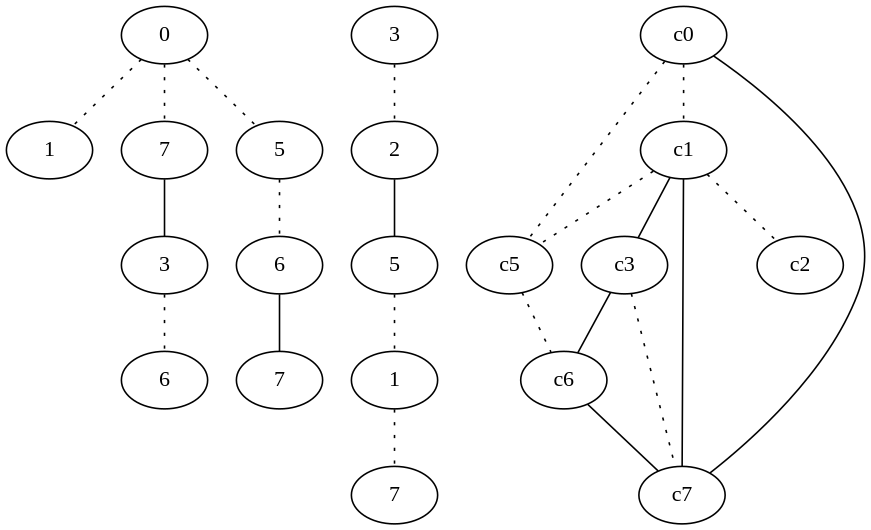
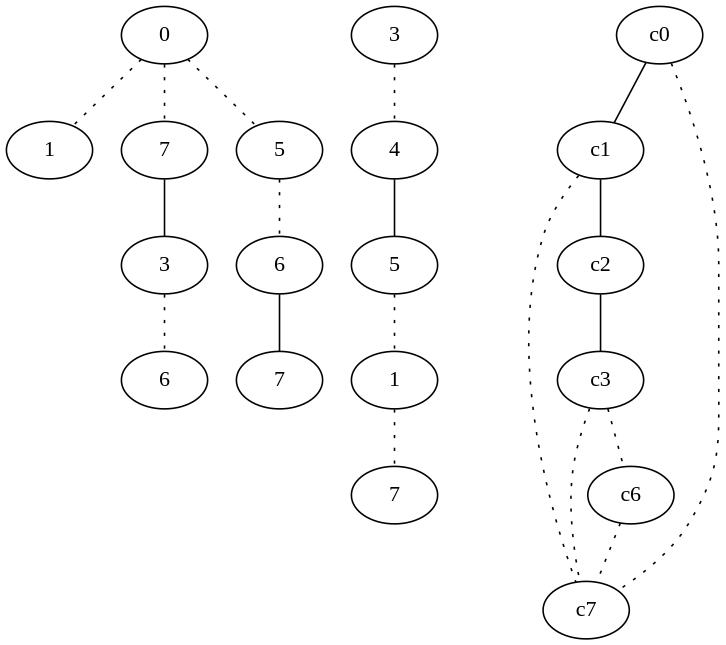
edge "c0" -- "c1": style dotted -> solid
node "2": label "2" -> "4"
edge "c1" -- "c3": now "c2" -- "c3"
edge "c1" -- "c2": style dotted -> solid
edge "c0" -- "c7": style solid -> dotted
node "c5": removed
edge "c3" -- "c6": style solid -> dotted
edge "c1" -- "c7": style solid -> dotted
edge "c6" -- "c7": style solid -> dotted
